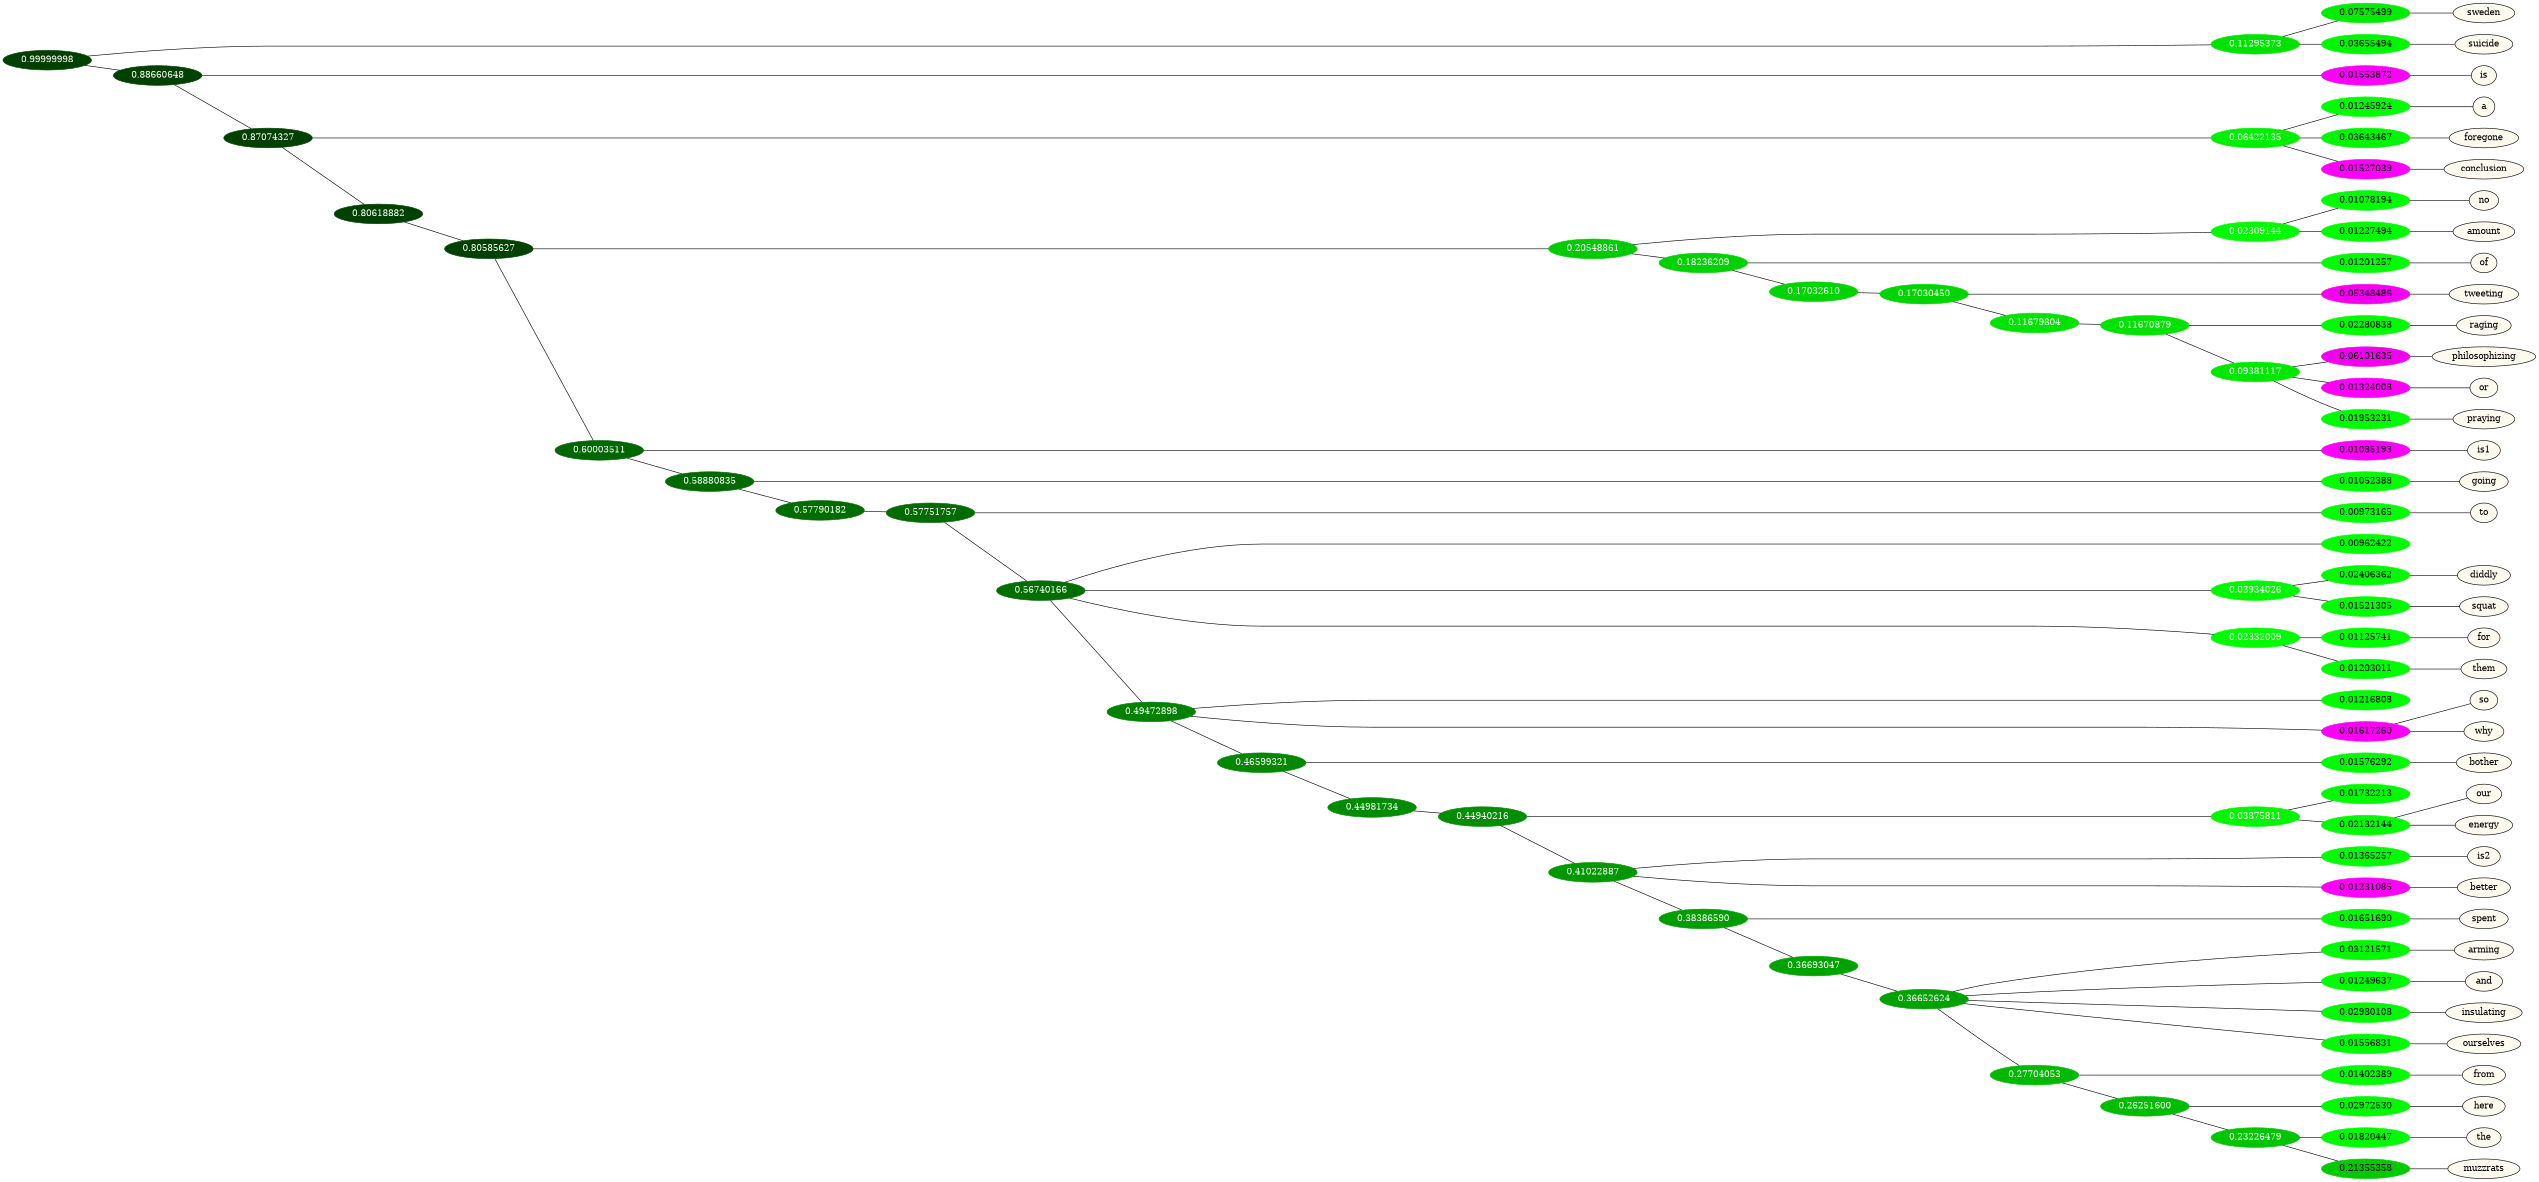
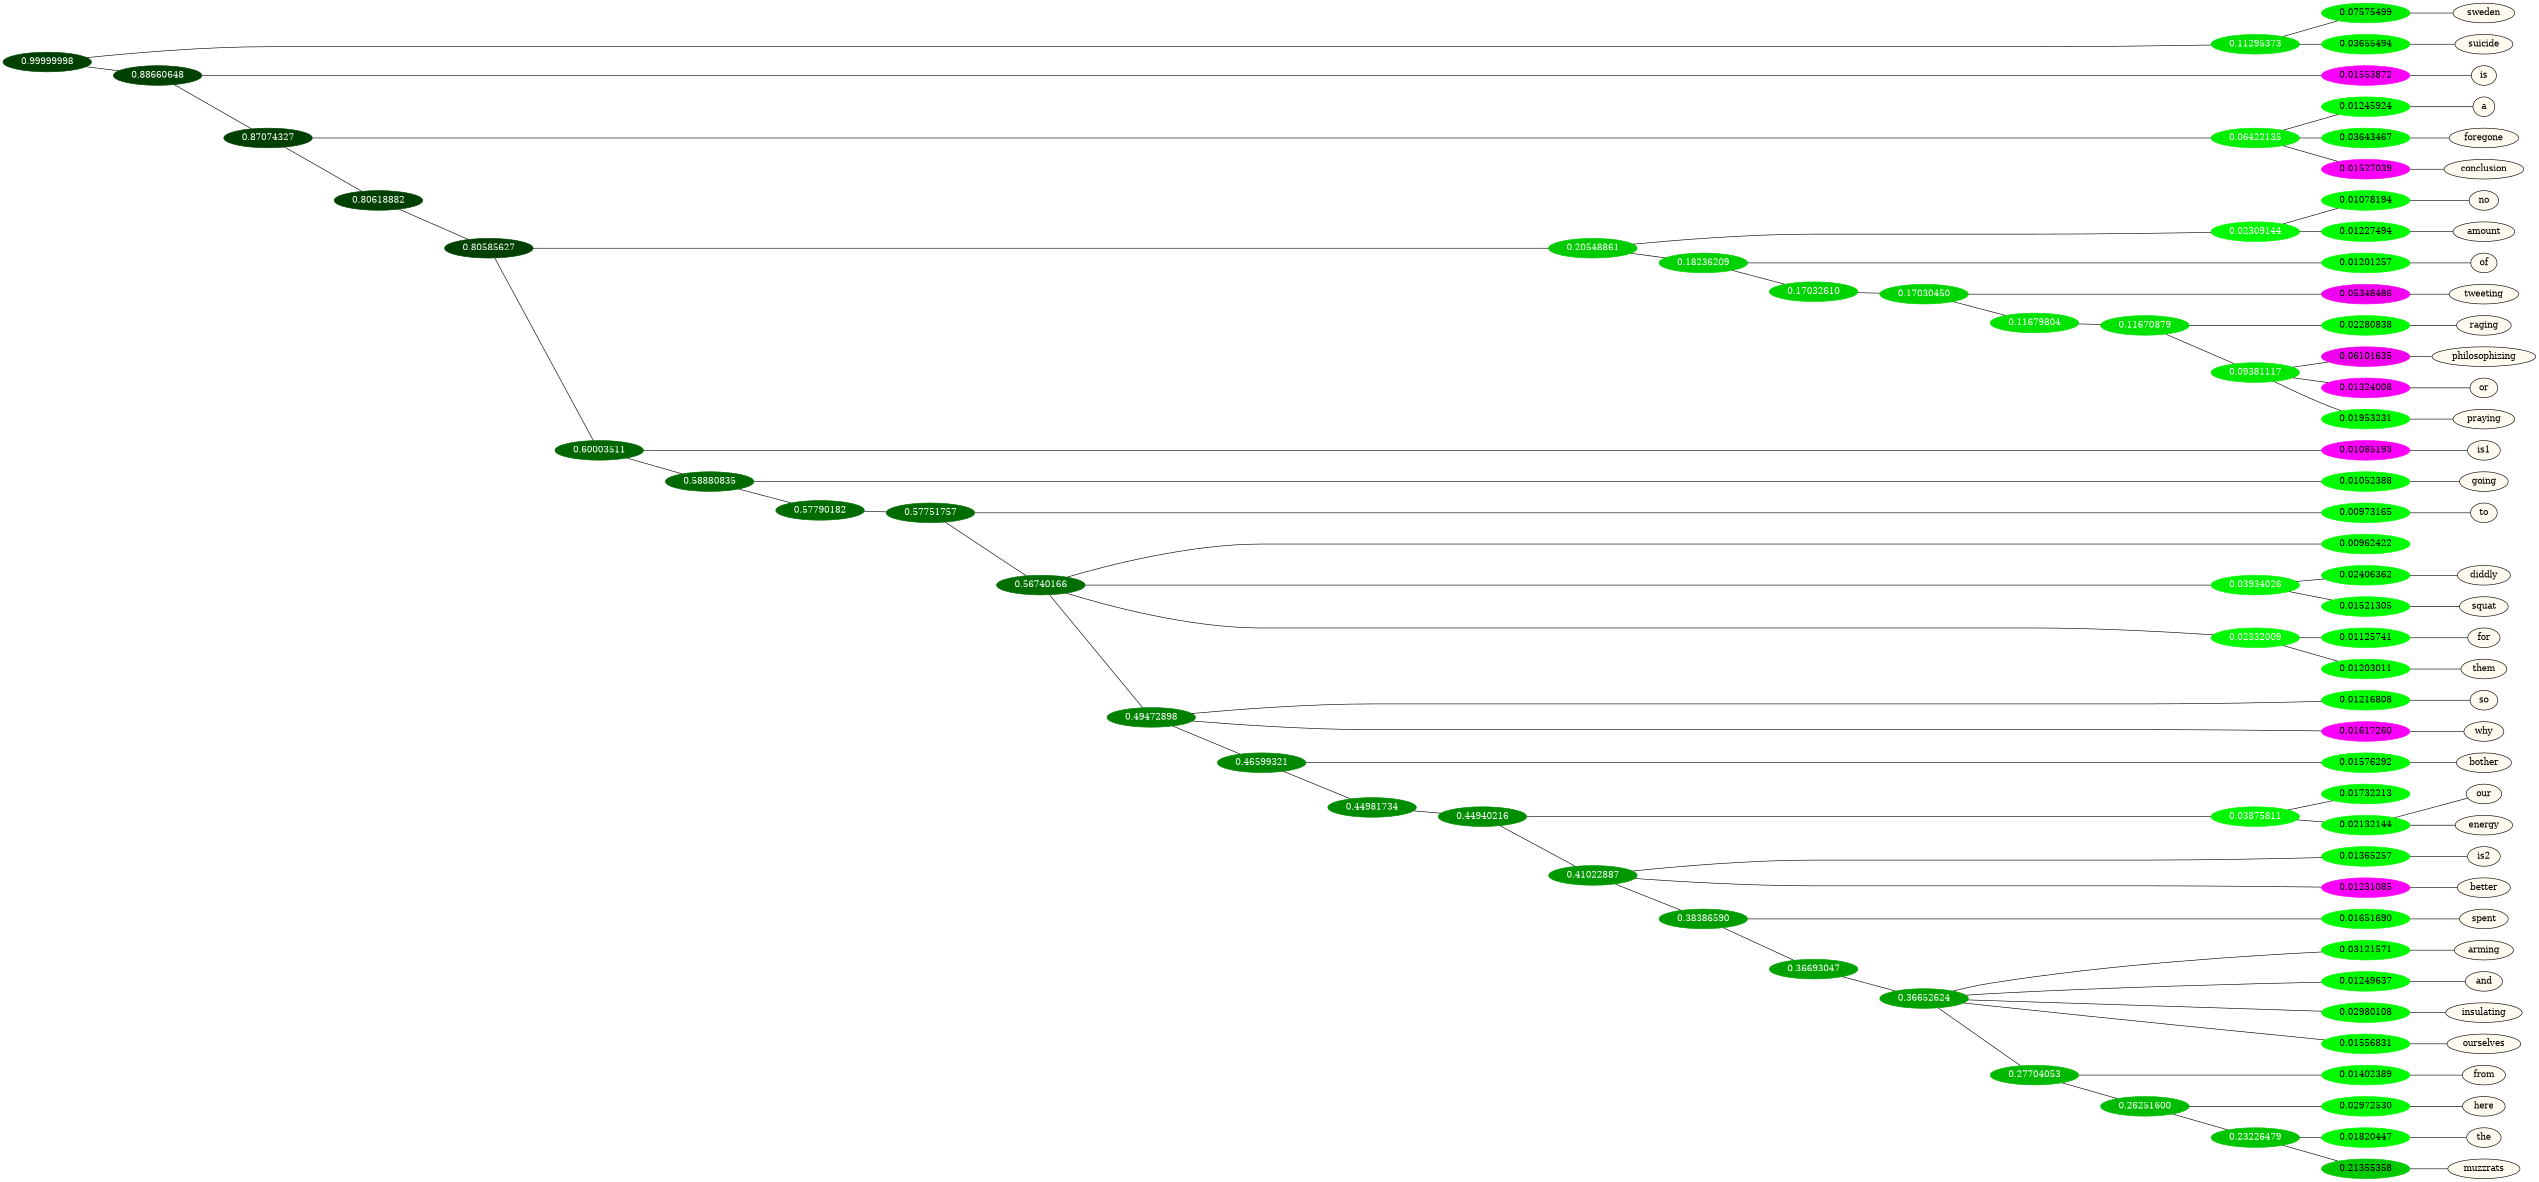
edge "so" -- "0.01617260": now "so" -- "0.01216808"
